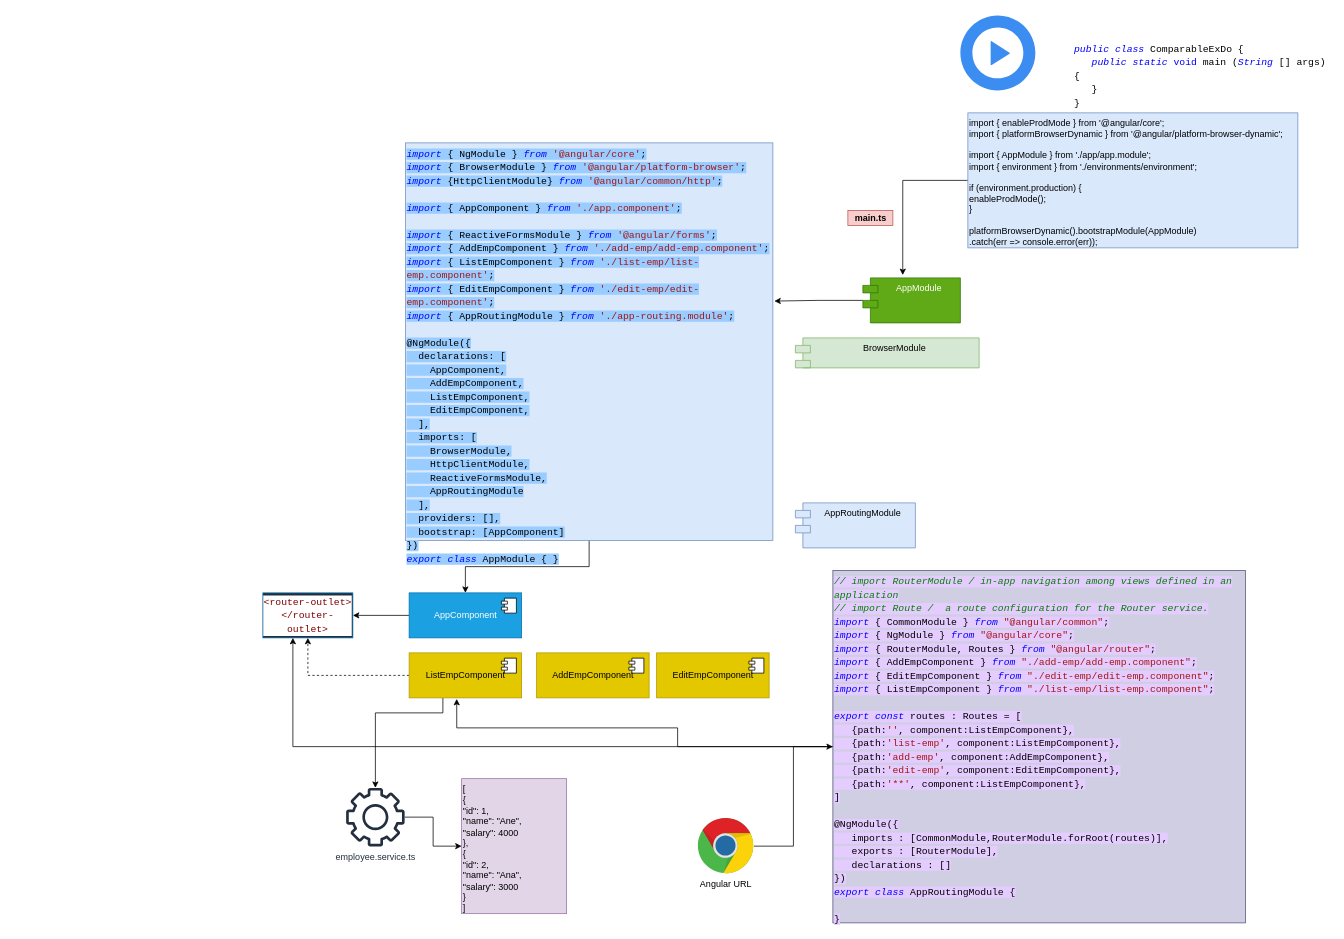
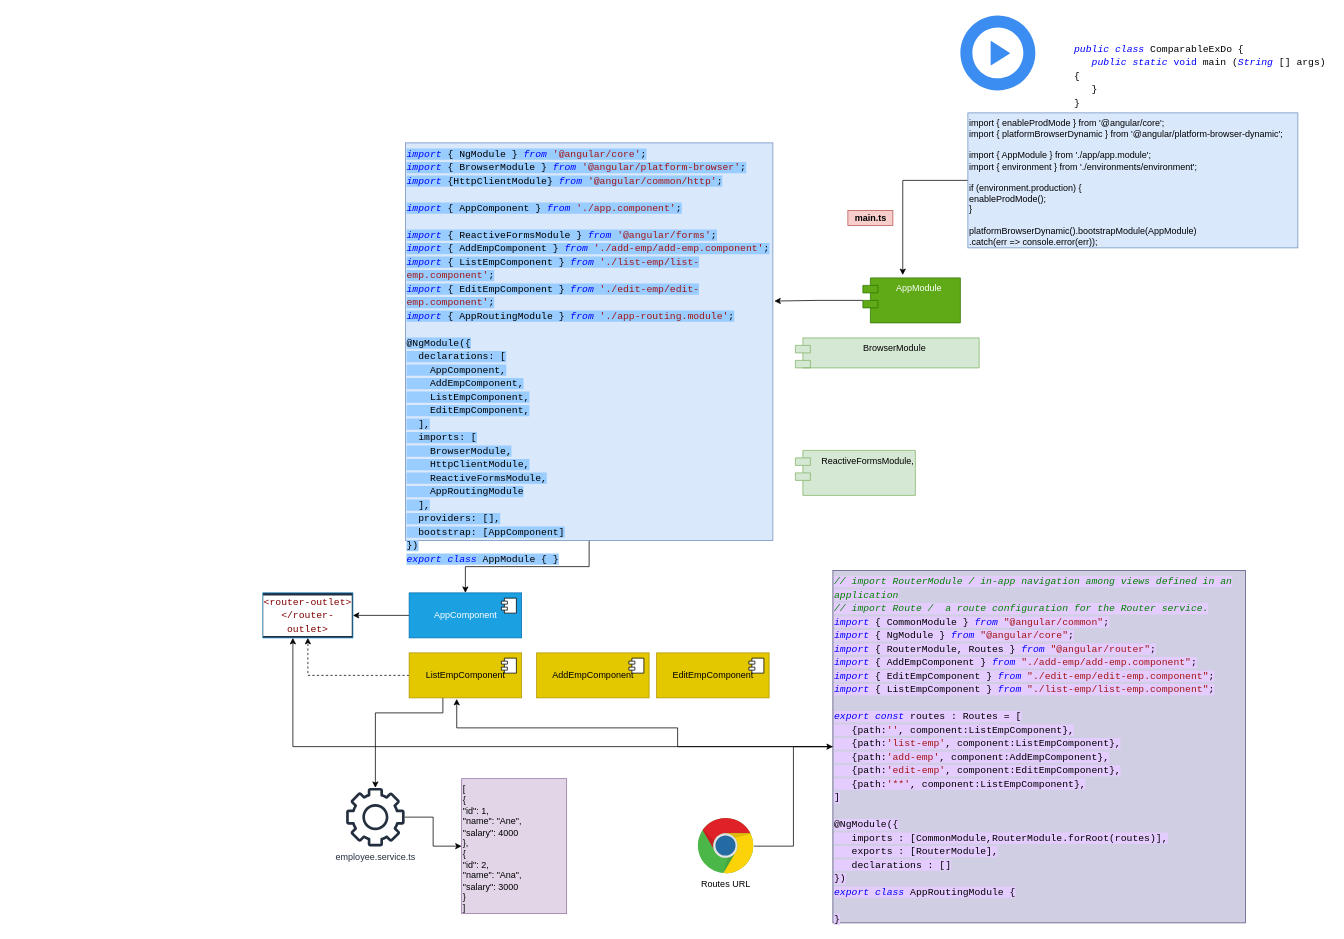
node "ReactiveFormsModule,": added
node "AppRoutingModule": removed
node "Angular URL": label "Angular URL" -> "Routes URL"
